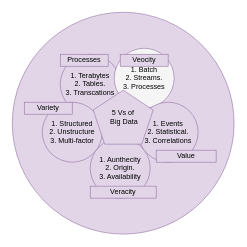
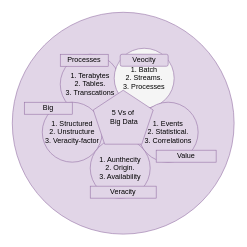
node "Veocity": shape rectangle -> rounded rectangle
node "Variety": label "Variety" -> "Big"
node "1. Structured 2. Unstructure 3. Multi-factor": label "1. Structured 2. Unstructure 3. Multi-factor" -> "1. Structured 2. Unstructure 3. Veracity-factor"
